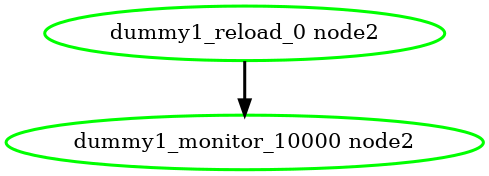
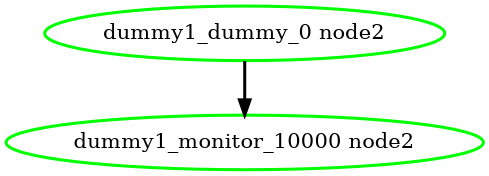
node "dummy1_reload_0 node2": label "dummy1_reload_0 node2" -> "dummy1_dummy_0 node2"
